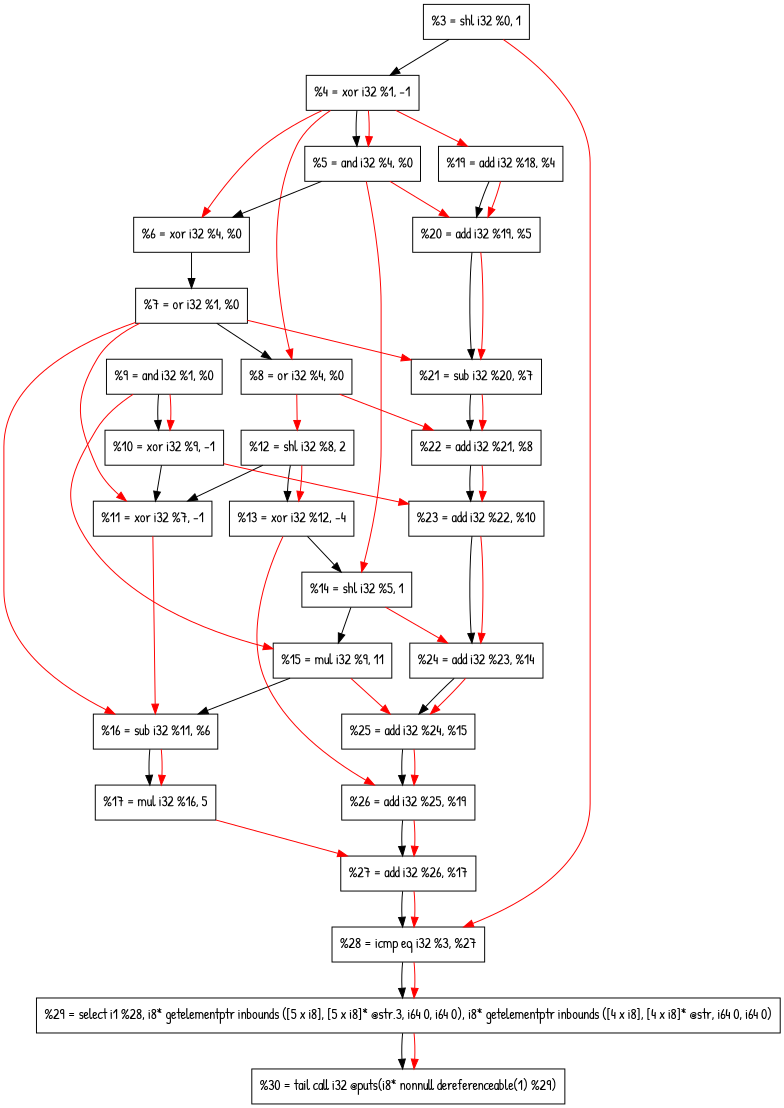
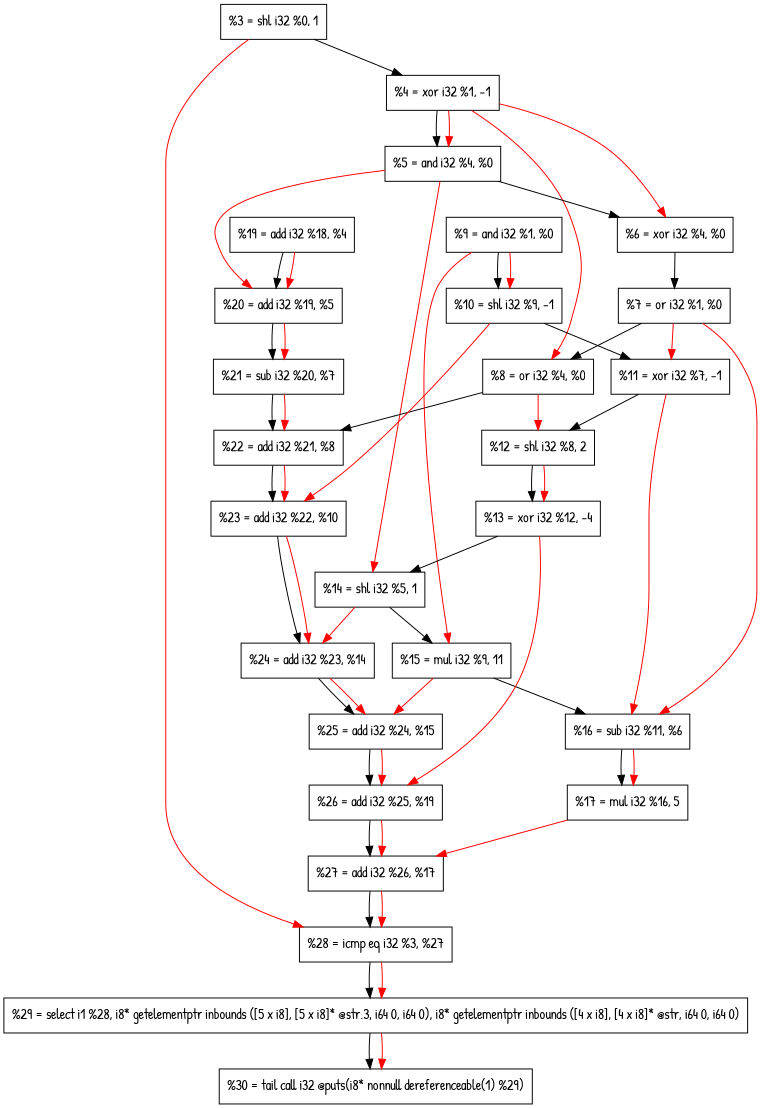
edge "%4 = xor i32 %1, -1" -> "%19 = add i32 %18, %4": removed
edge "%7 = or i32 %1, %0" -> "%21 = sub i32 %20, %7": removed
edge "%8 = or i32 %4, %0" -> "%22 = add i32 %21, %8": color red -> black
node "%10 = xor i32 %9, -1": label "%10 = xor i32 %9, -1" -> "%10 = shl i32 %9, -1"
edge "%12 = shl i32 %8, 2" -> "%11 = xor i32 %7, -1": reversed
